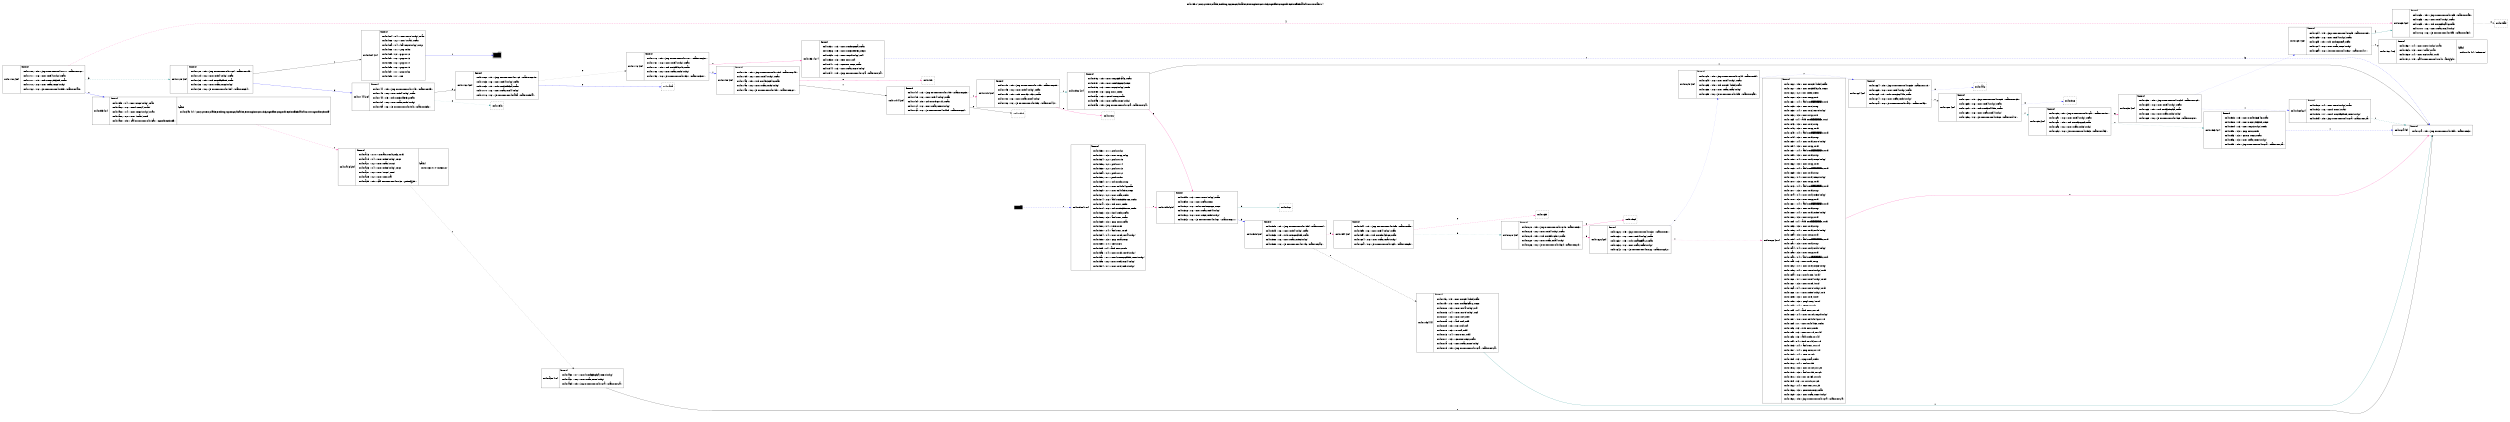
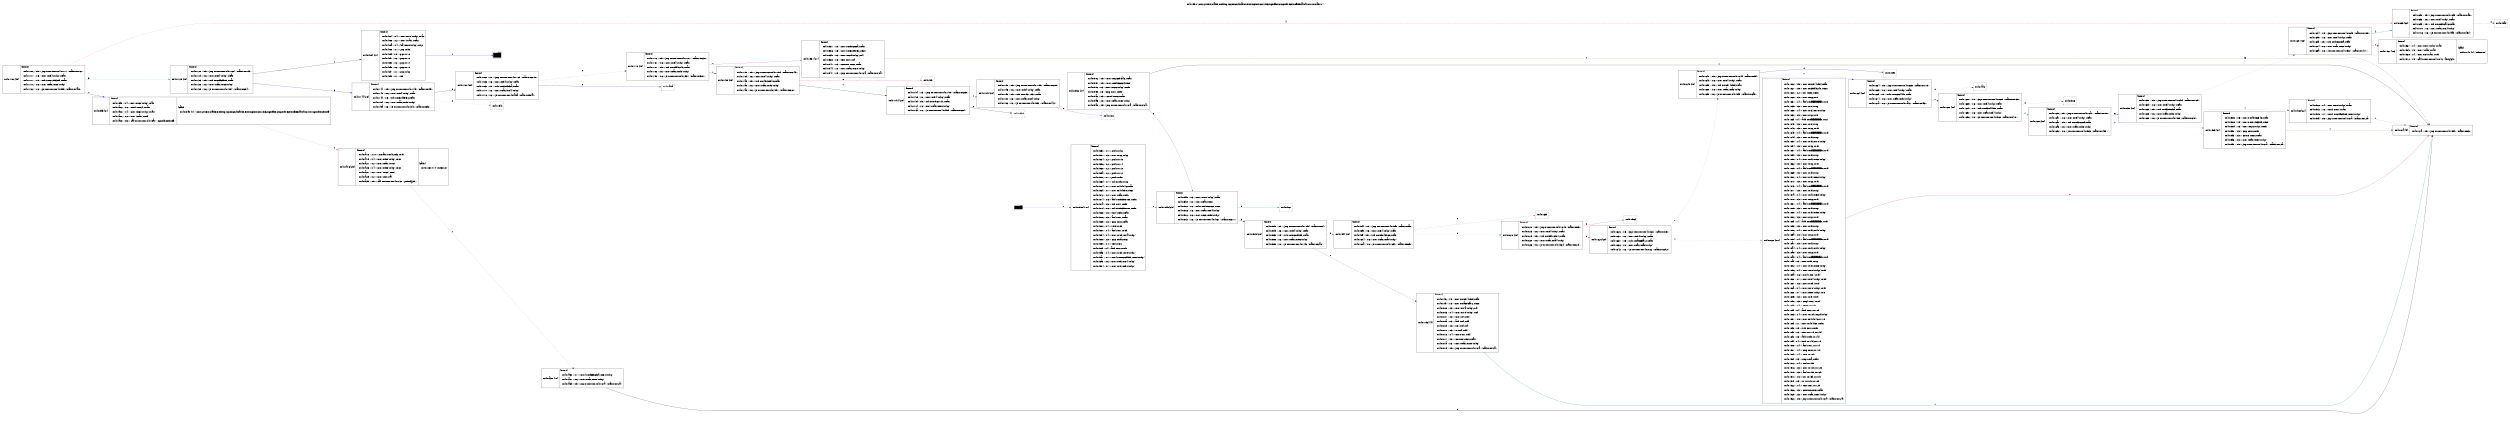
node "0x401bf9": added
edge "0x4017d0 [28]" -> "0x401992 [27]": removed, label "1"
